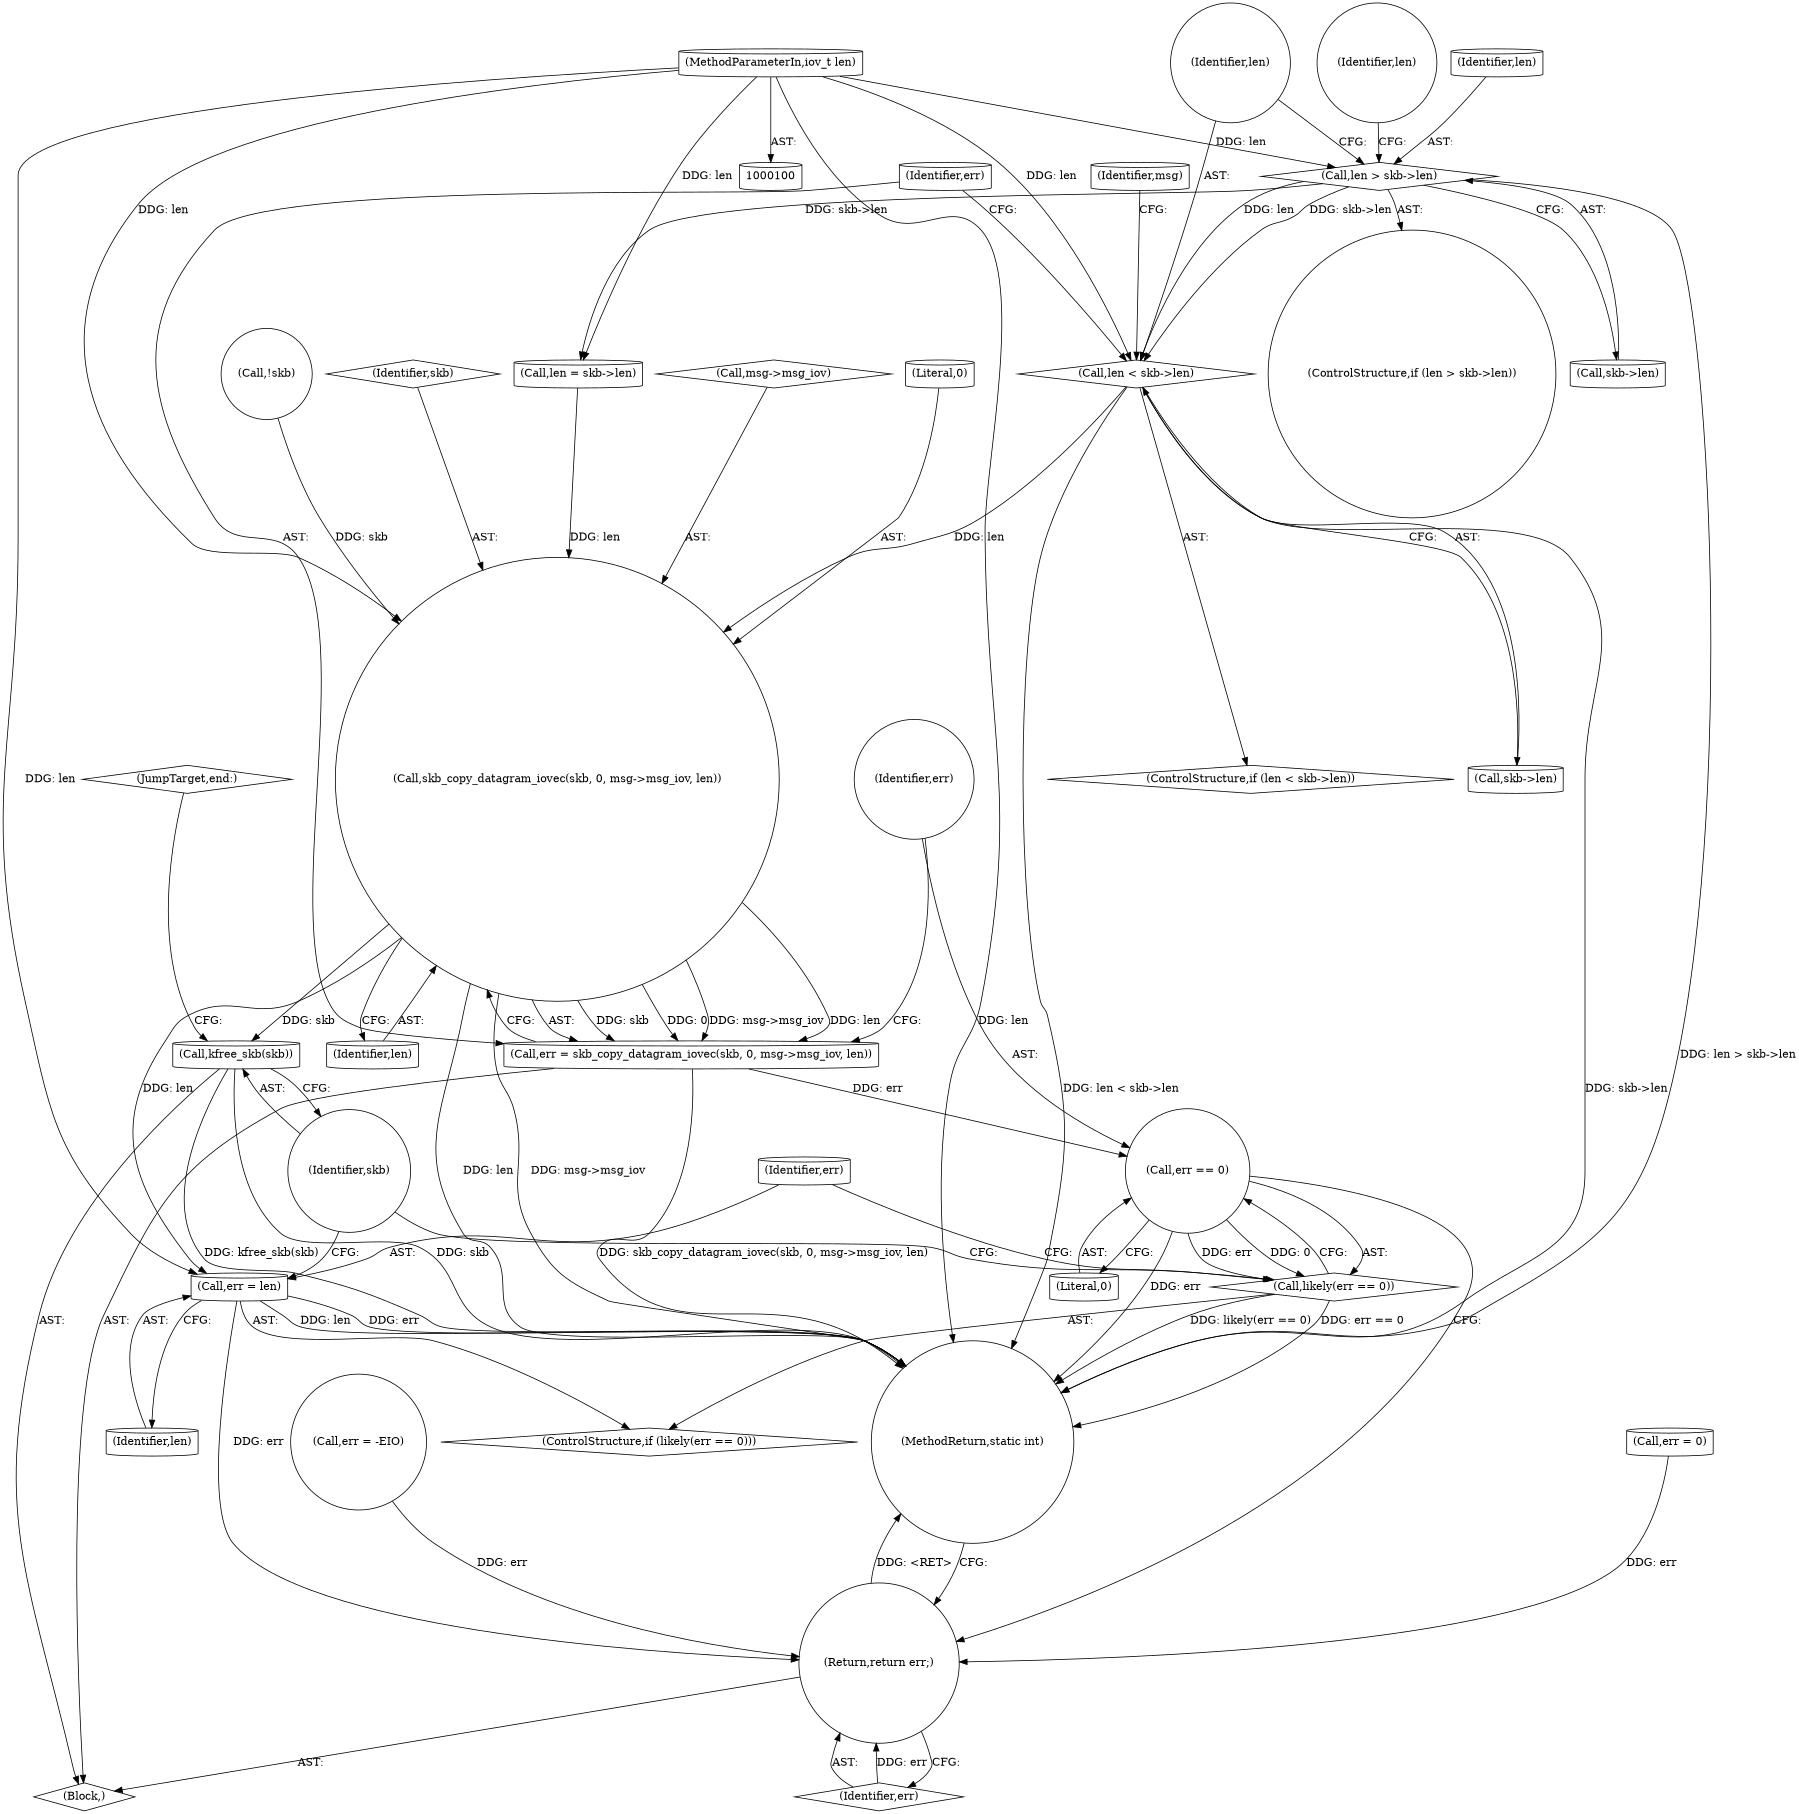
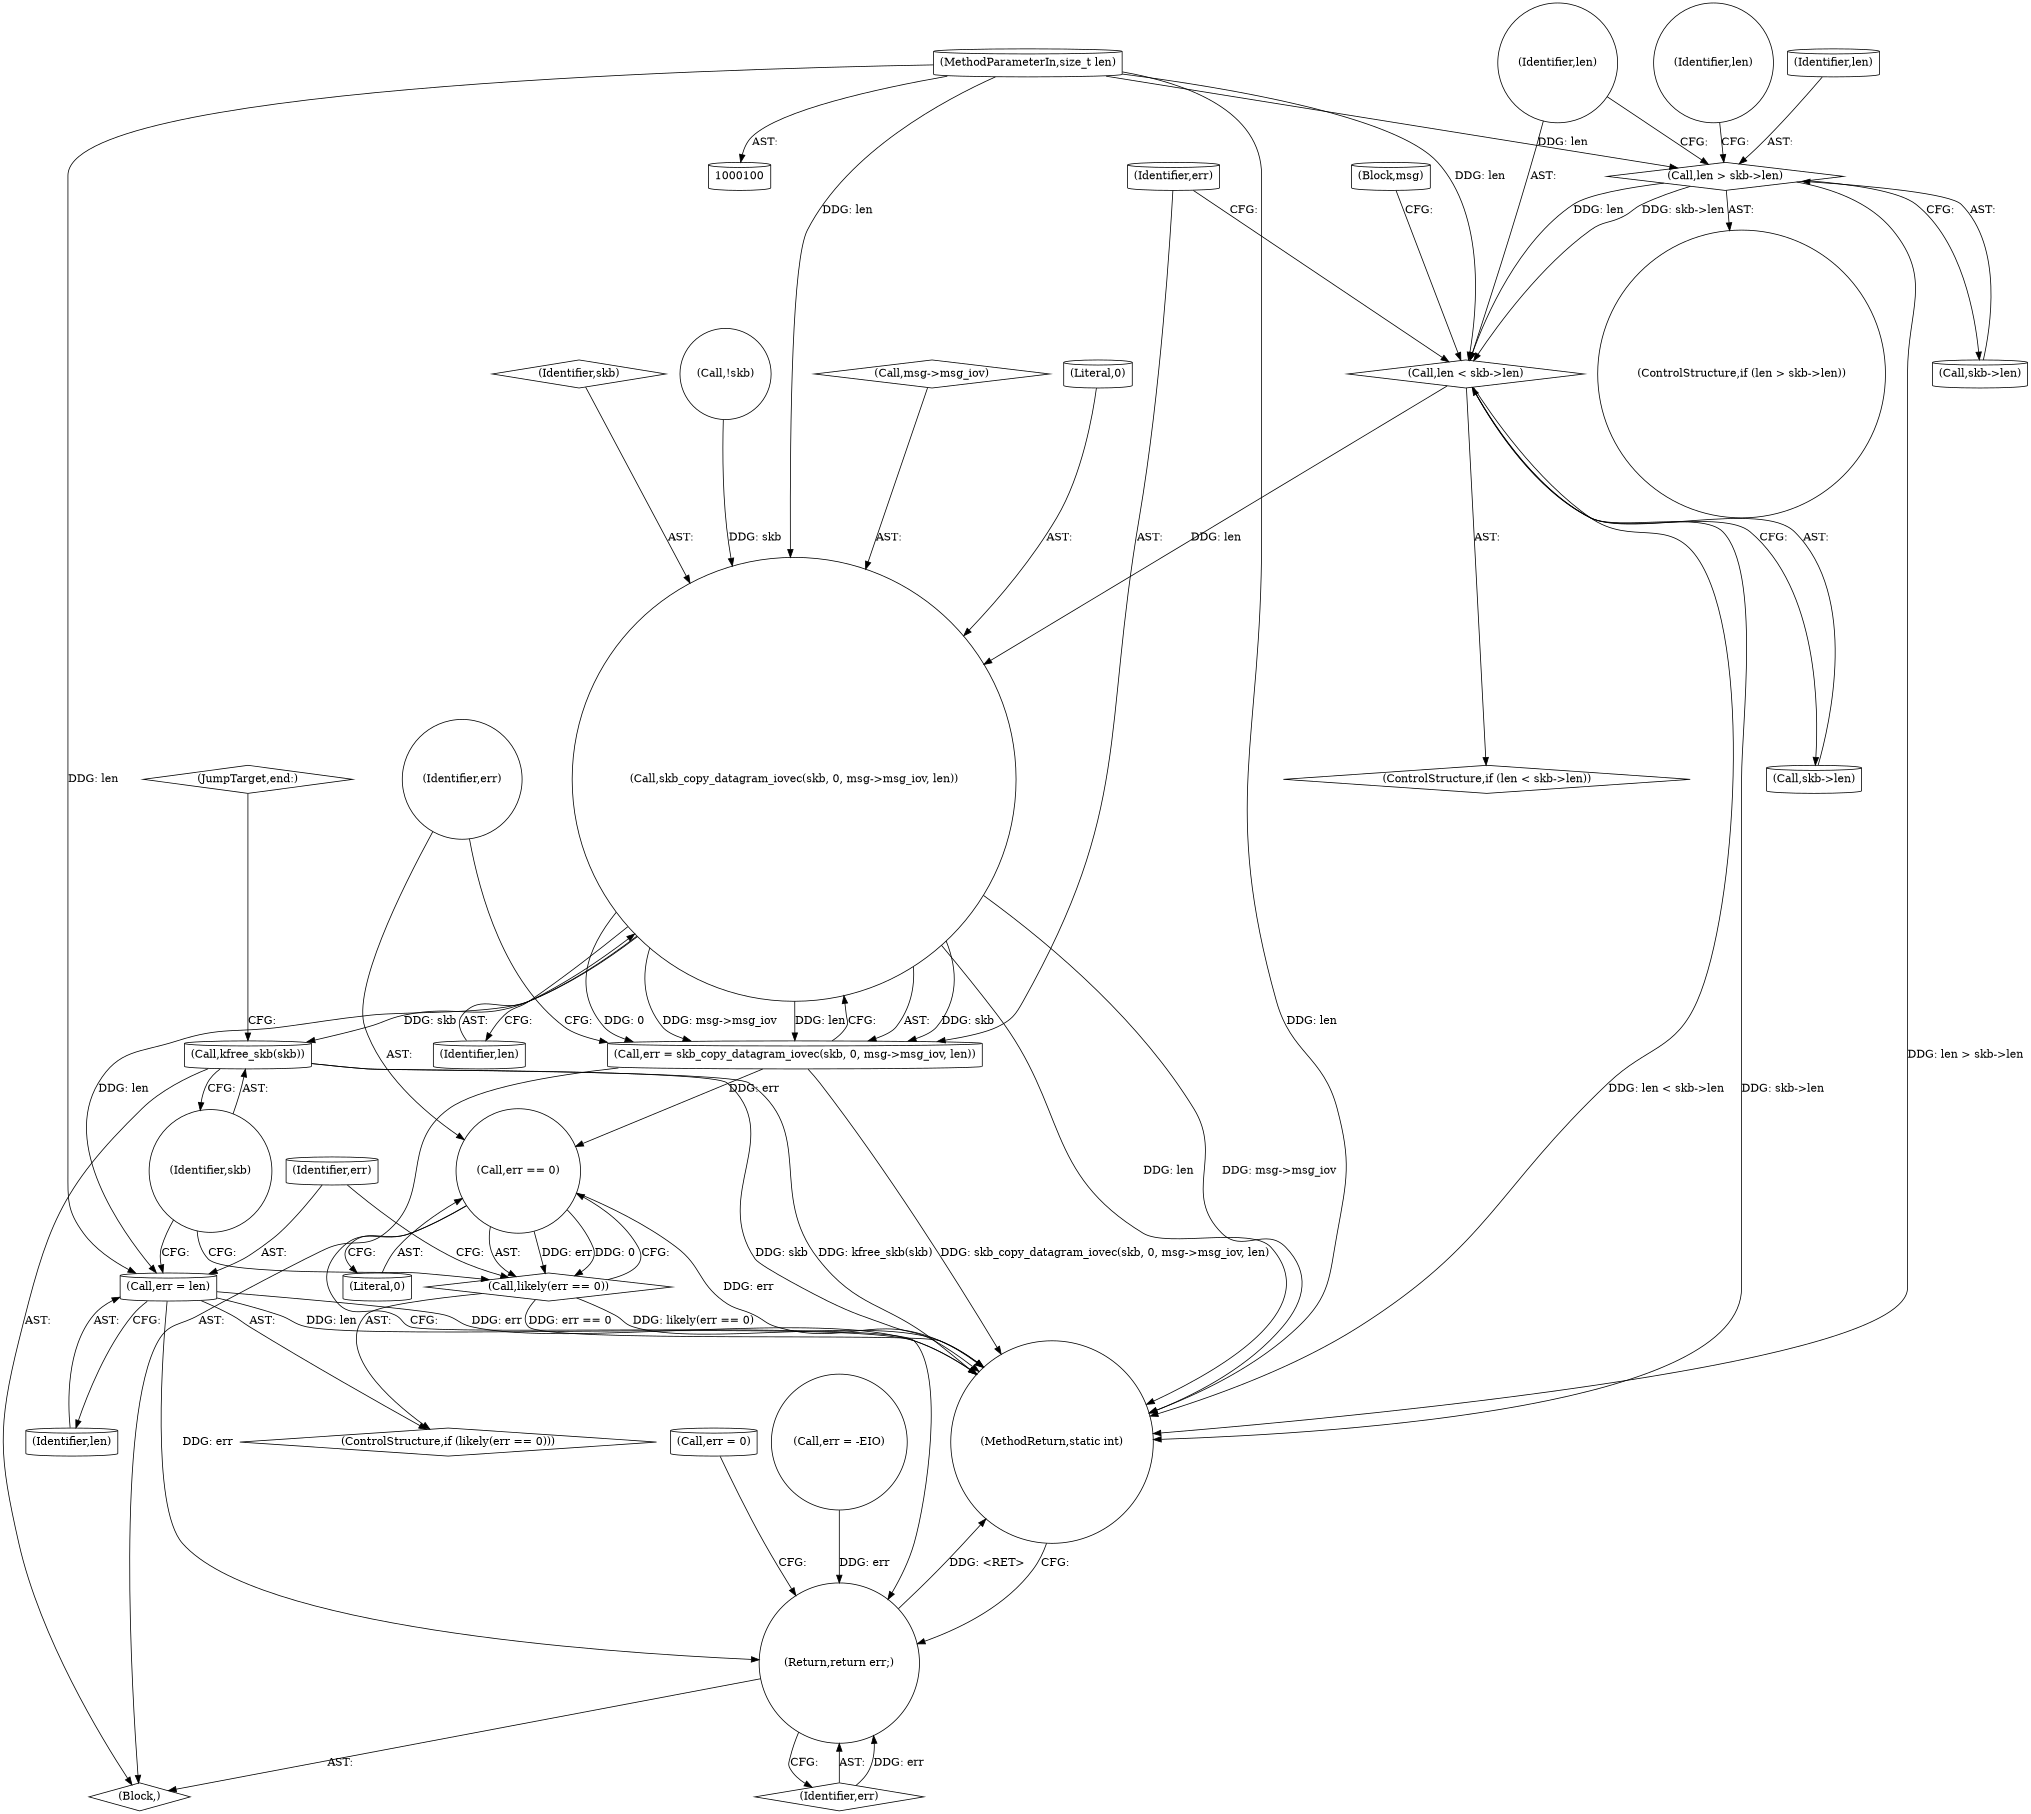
node "(MethodParameterIn,iov_t len)": label "(MethodParameterIn,iov_t len)" -> "(MethodParameterIn,size_t len)"
node "(Identifier,msg)": label "(Identifier,msg)" -> "(Block,msg)"
node "(Call,len = skb->len)": removed
edge "(Call,err = 0)" -> "(Return,return err;)": label "DDG: err" -> "CFG: "
